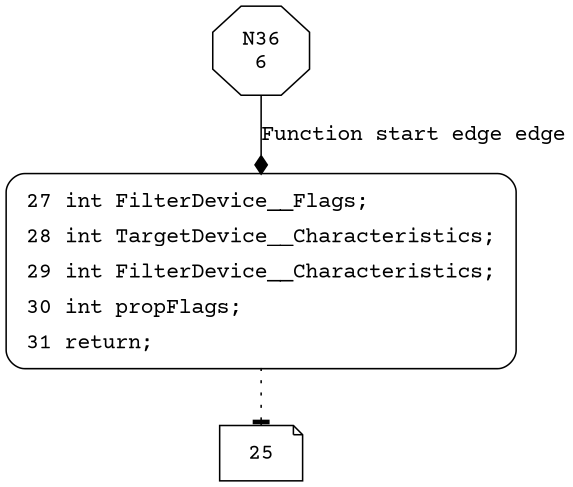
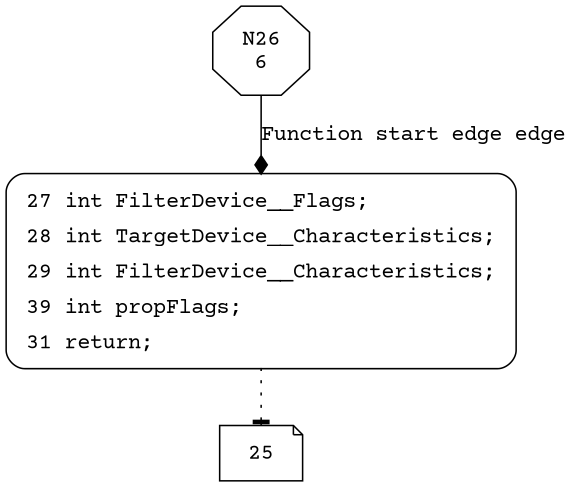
node "N36 6": label "N36 6" -> "N26 6"
node "27": text "30" -> "39"
